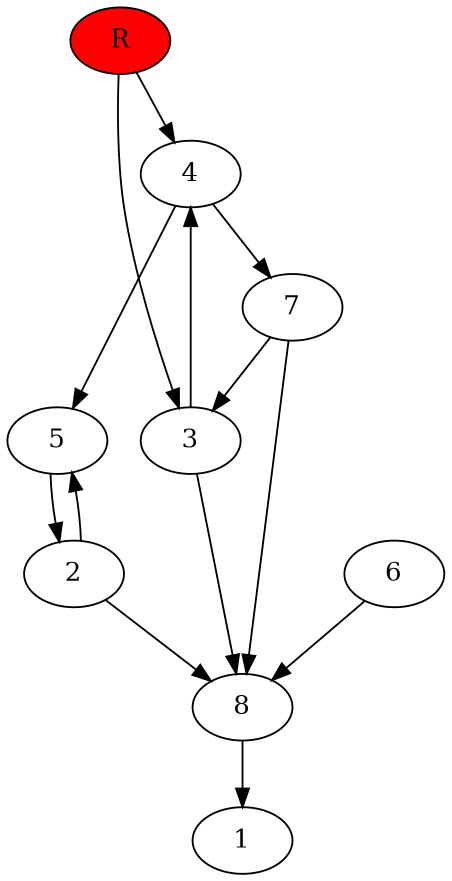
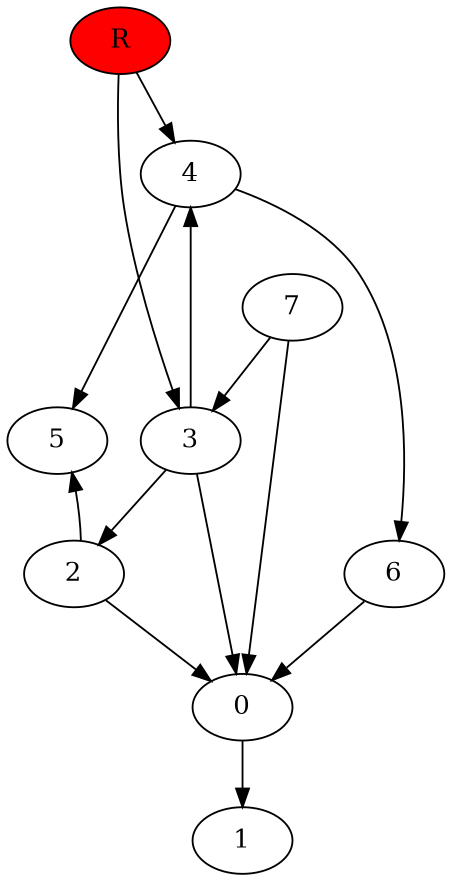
edge "4" -> "7": now "4" -> "6"
edge "5" -> "2": now "3" -> "2"
node "8": label "8" -> "0"
